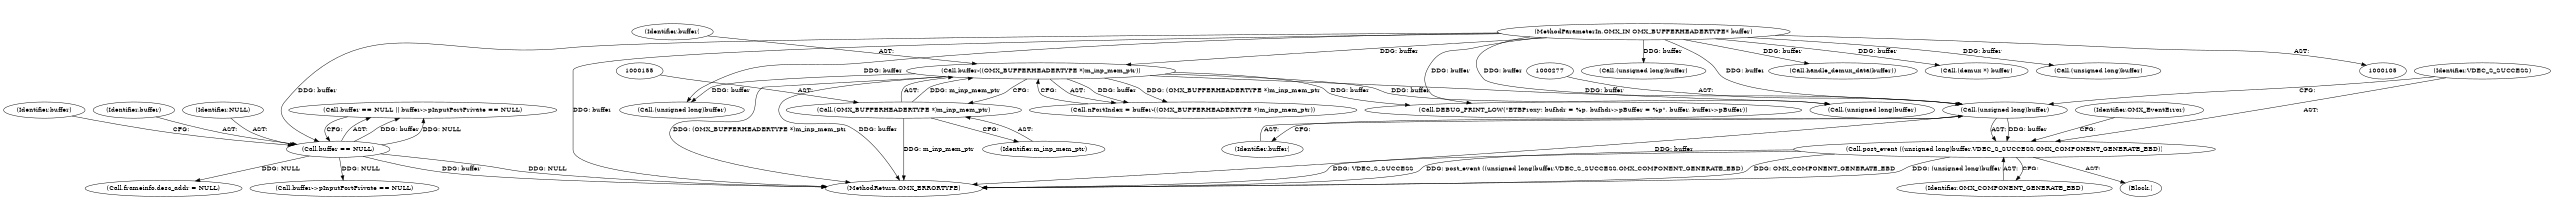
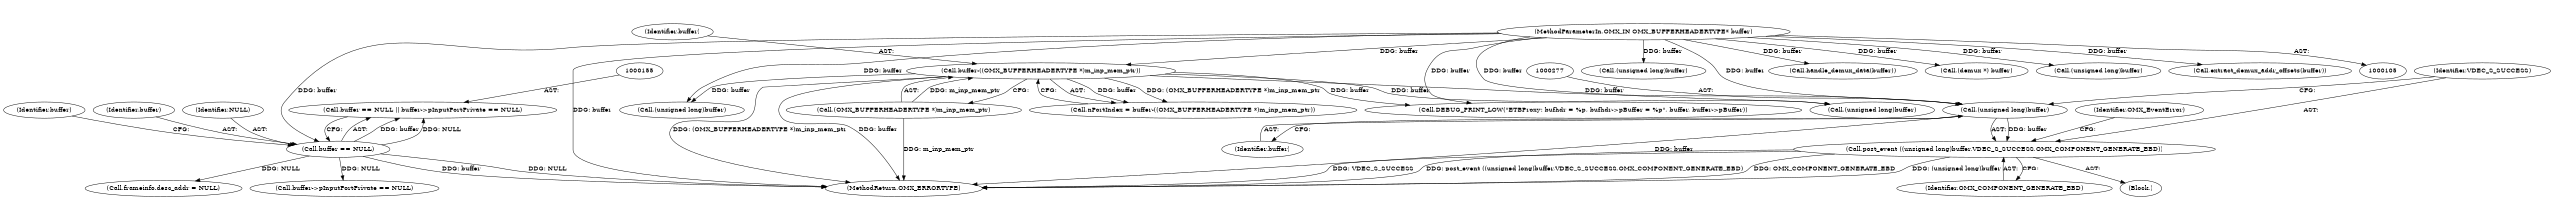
node "(Call,extract_demux_addr_offsets(buffer))": added
edge "1000155" -> "(Call,(OMX_BUFFERHEADERTYPE *)m_inp_mem_ptr)": now "1000155" -> "(Call,buffer == NULL || buffer->pInputPortPrivate == NULL)"
node "(Identifier,m_inp_mem_ptr)": removed
